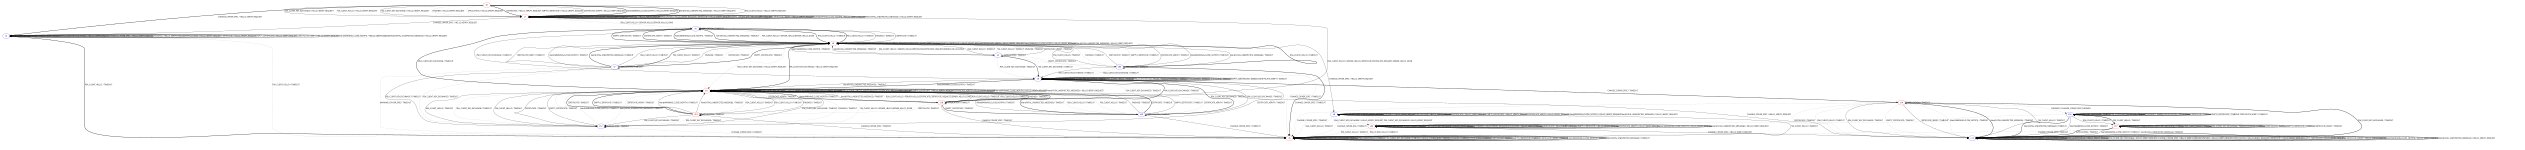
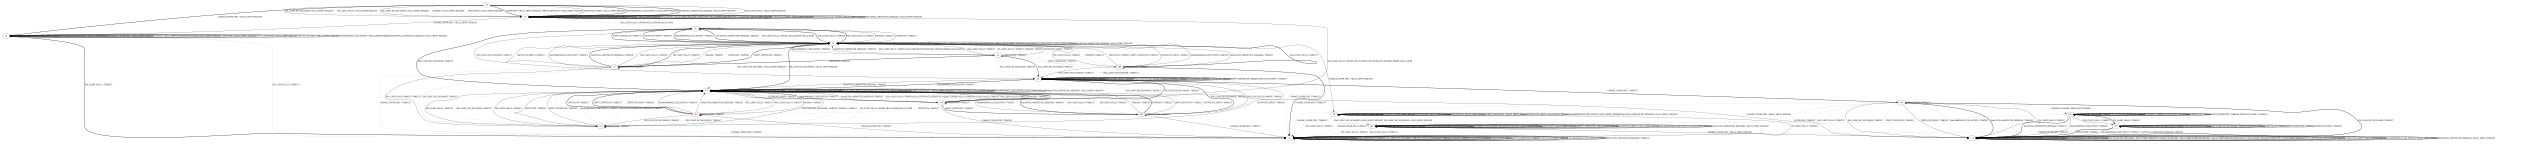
edge "s3" -> "s7": added, label "CERTIFICATE / TIMEOUT"
edge "s7" -> "s5": label "WARNING_CIPHER_SPEC / TIMEOUT" -> "CHANGE_CIPHER_SPEC / TIMEOUT"
